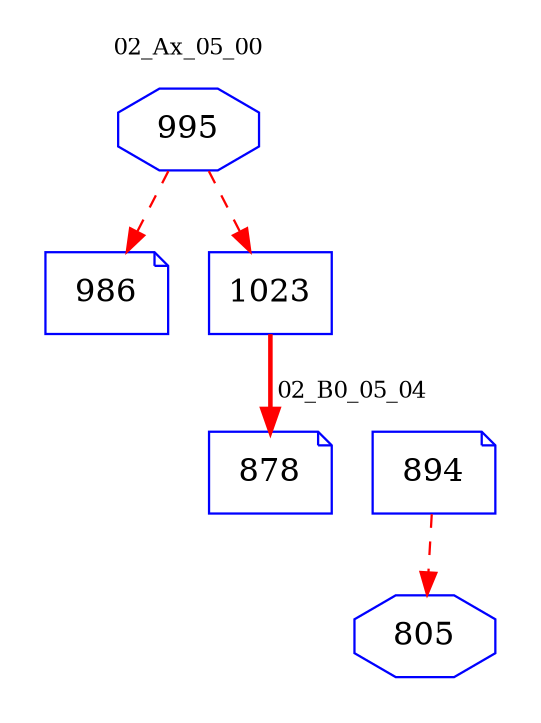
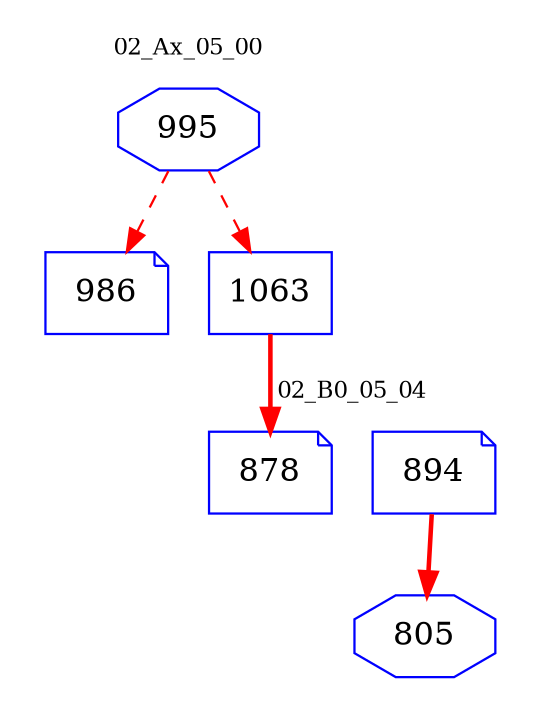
node "1023": label "1023" -> "1063"
edge "894" -> "805": style dashed -> bold
